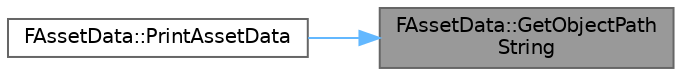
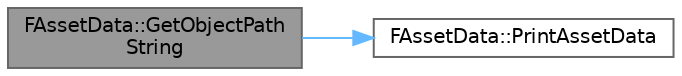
edge "FAssetData::PrintAssetData" -> "FAssetData::GetObjectPath String": reversed
